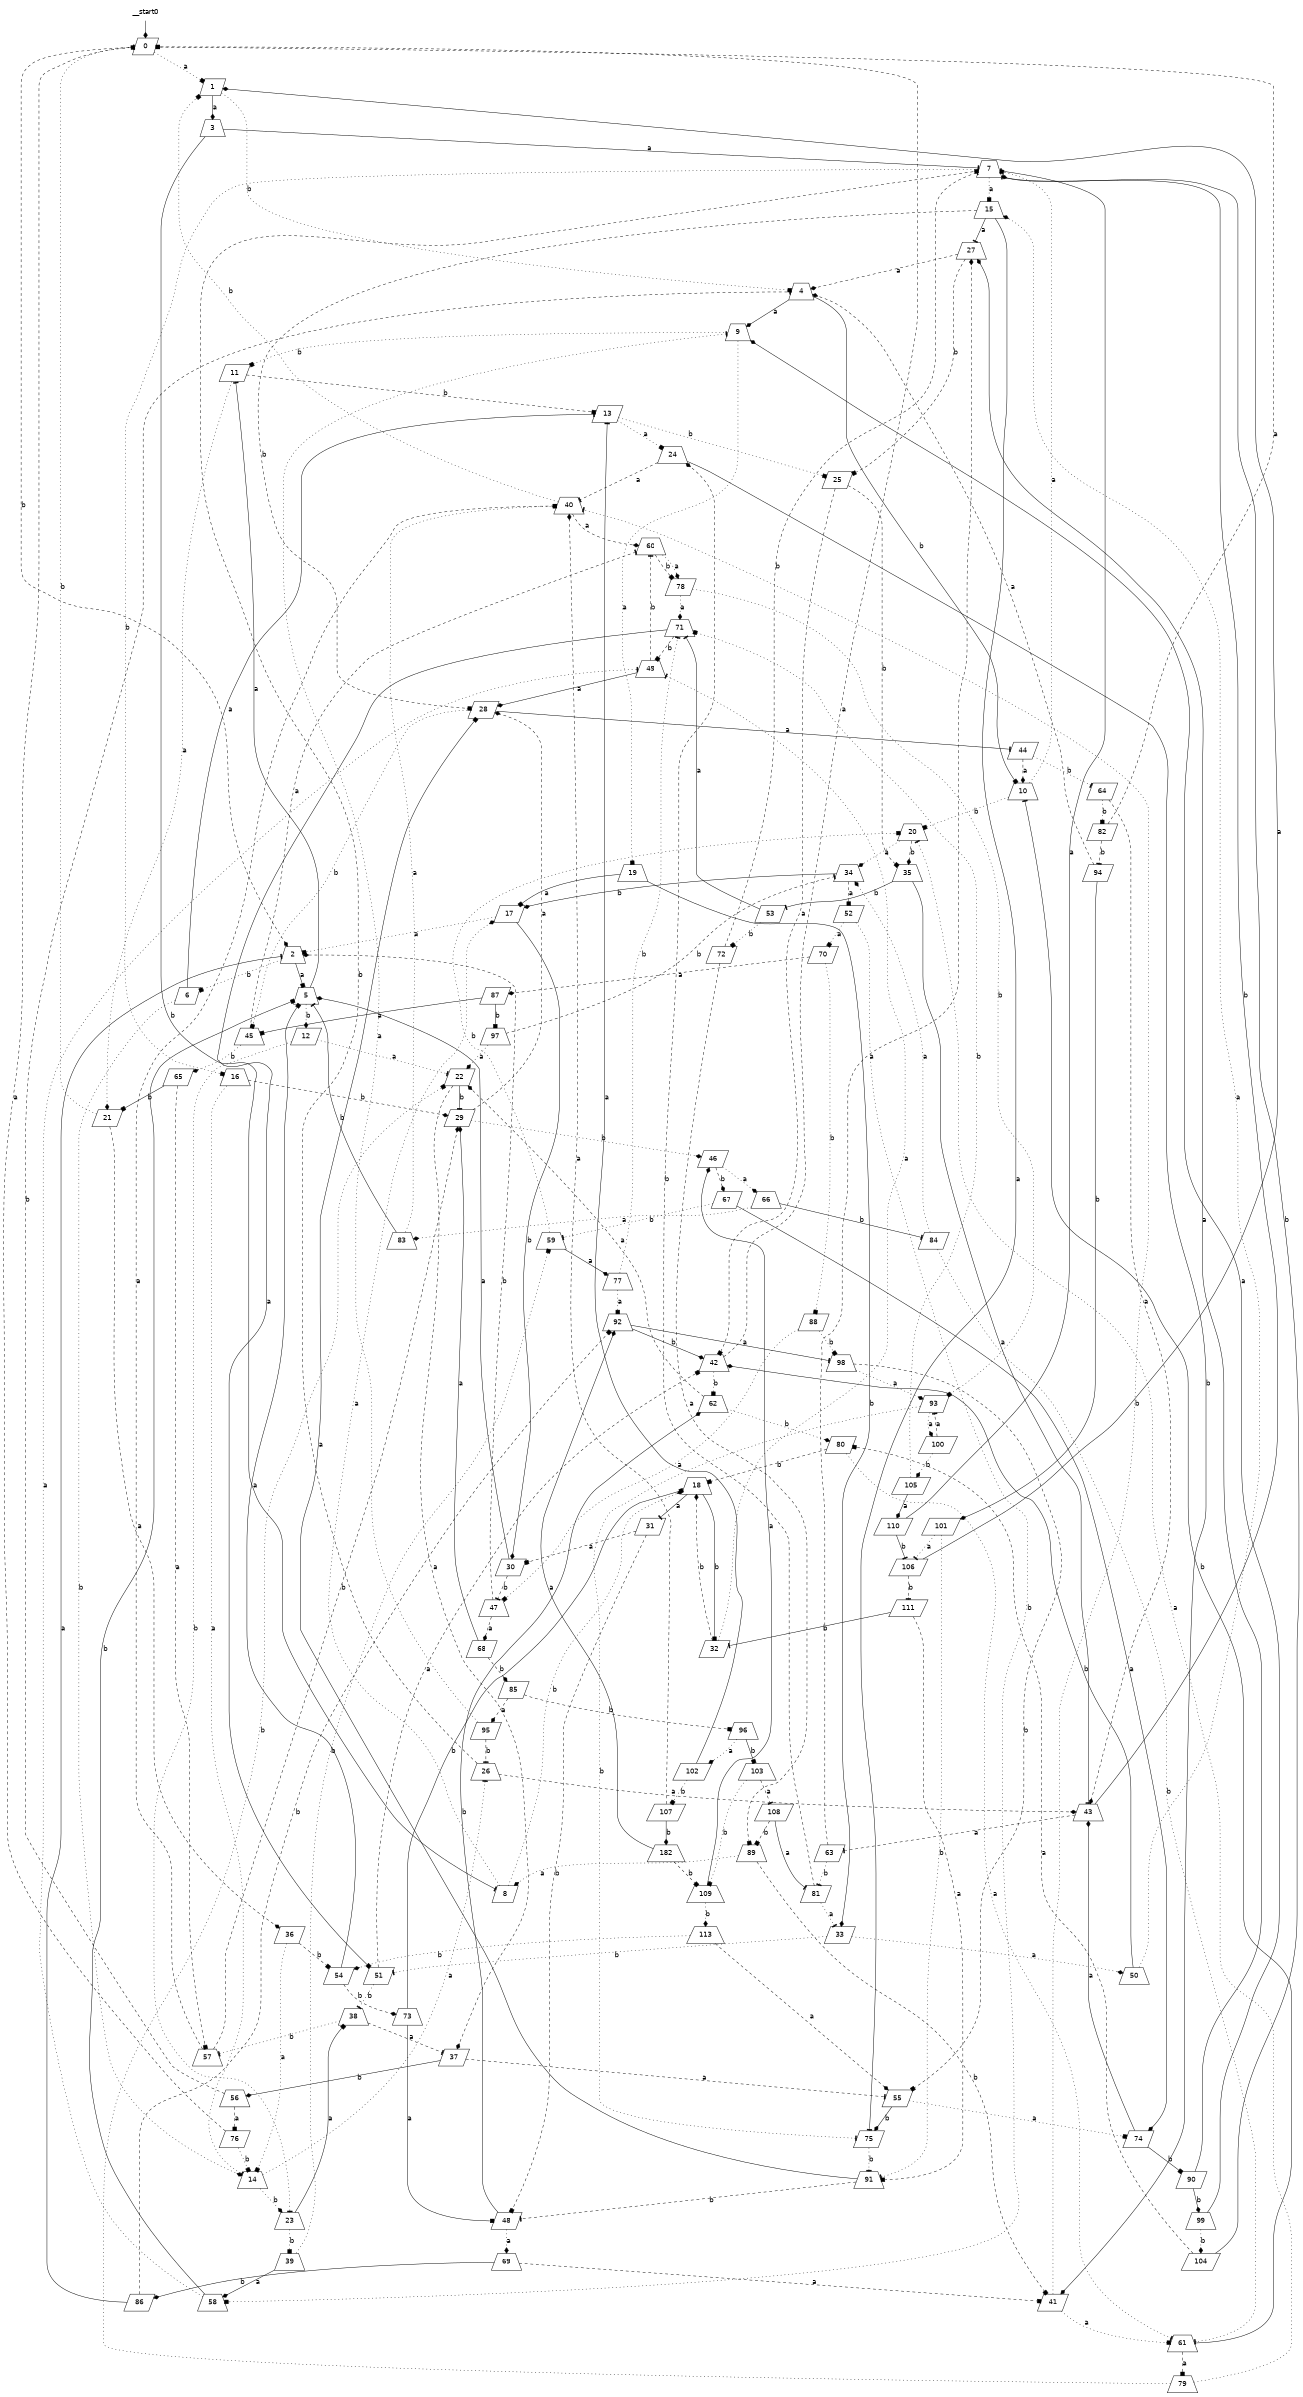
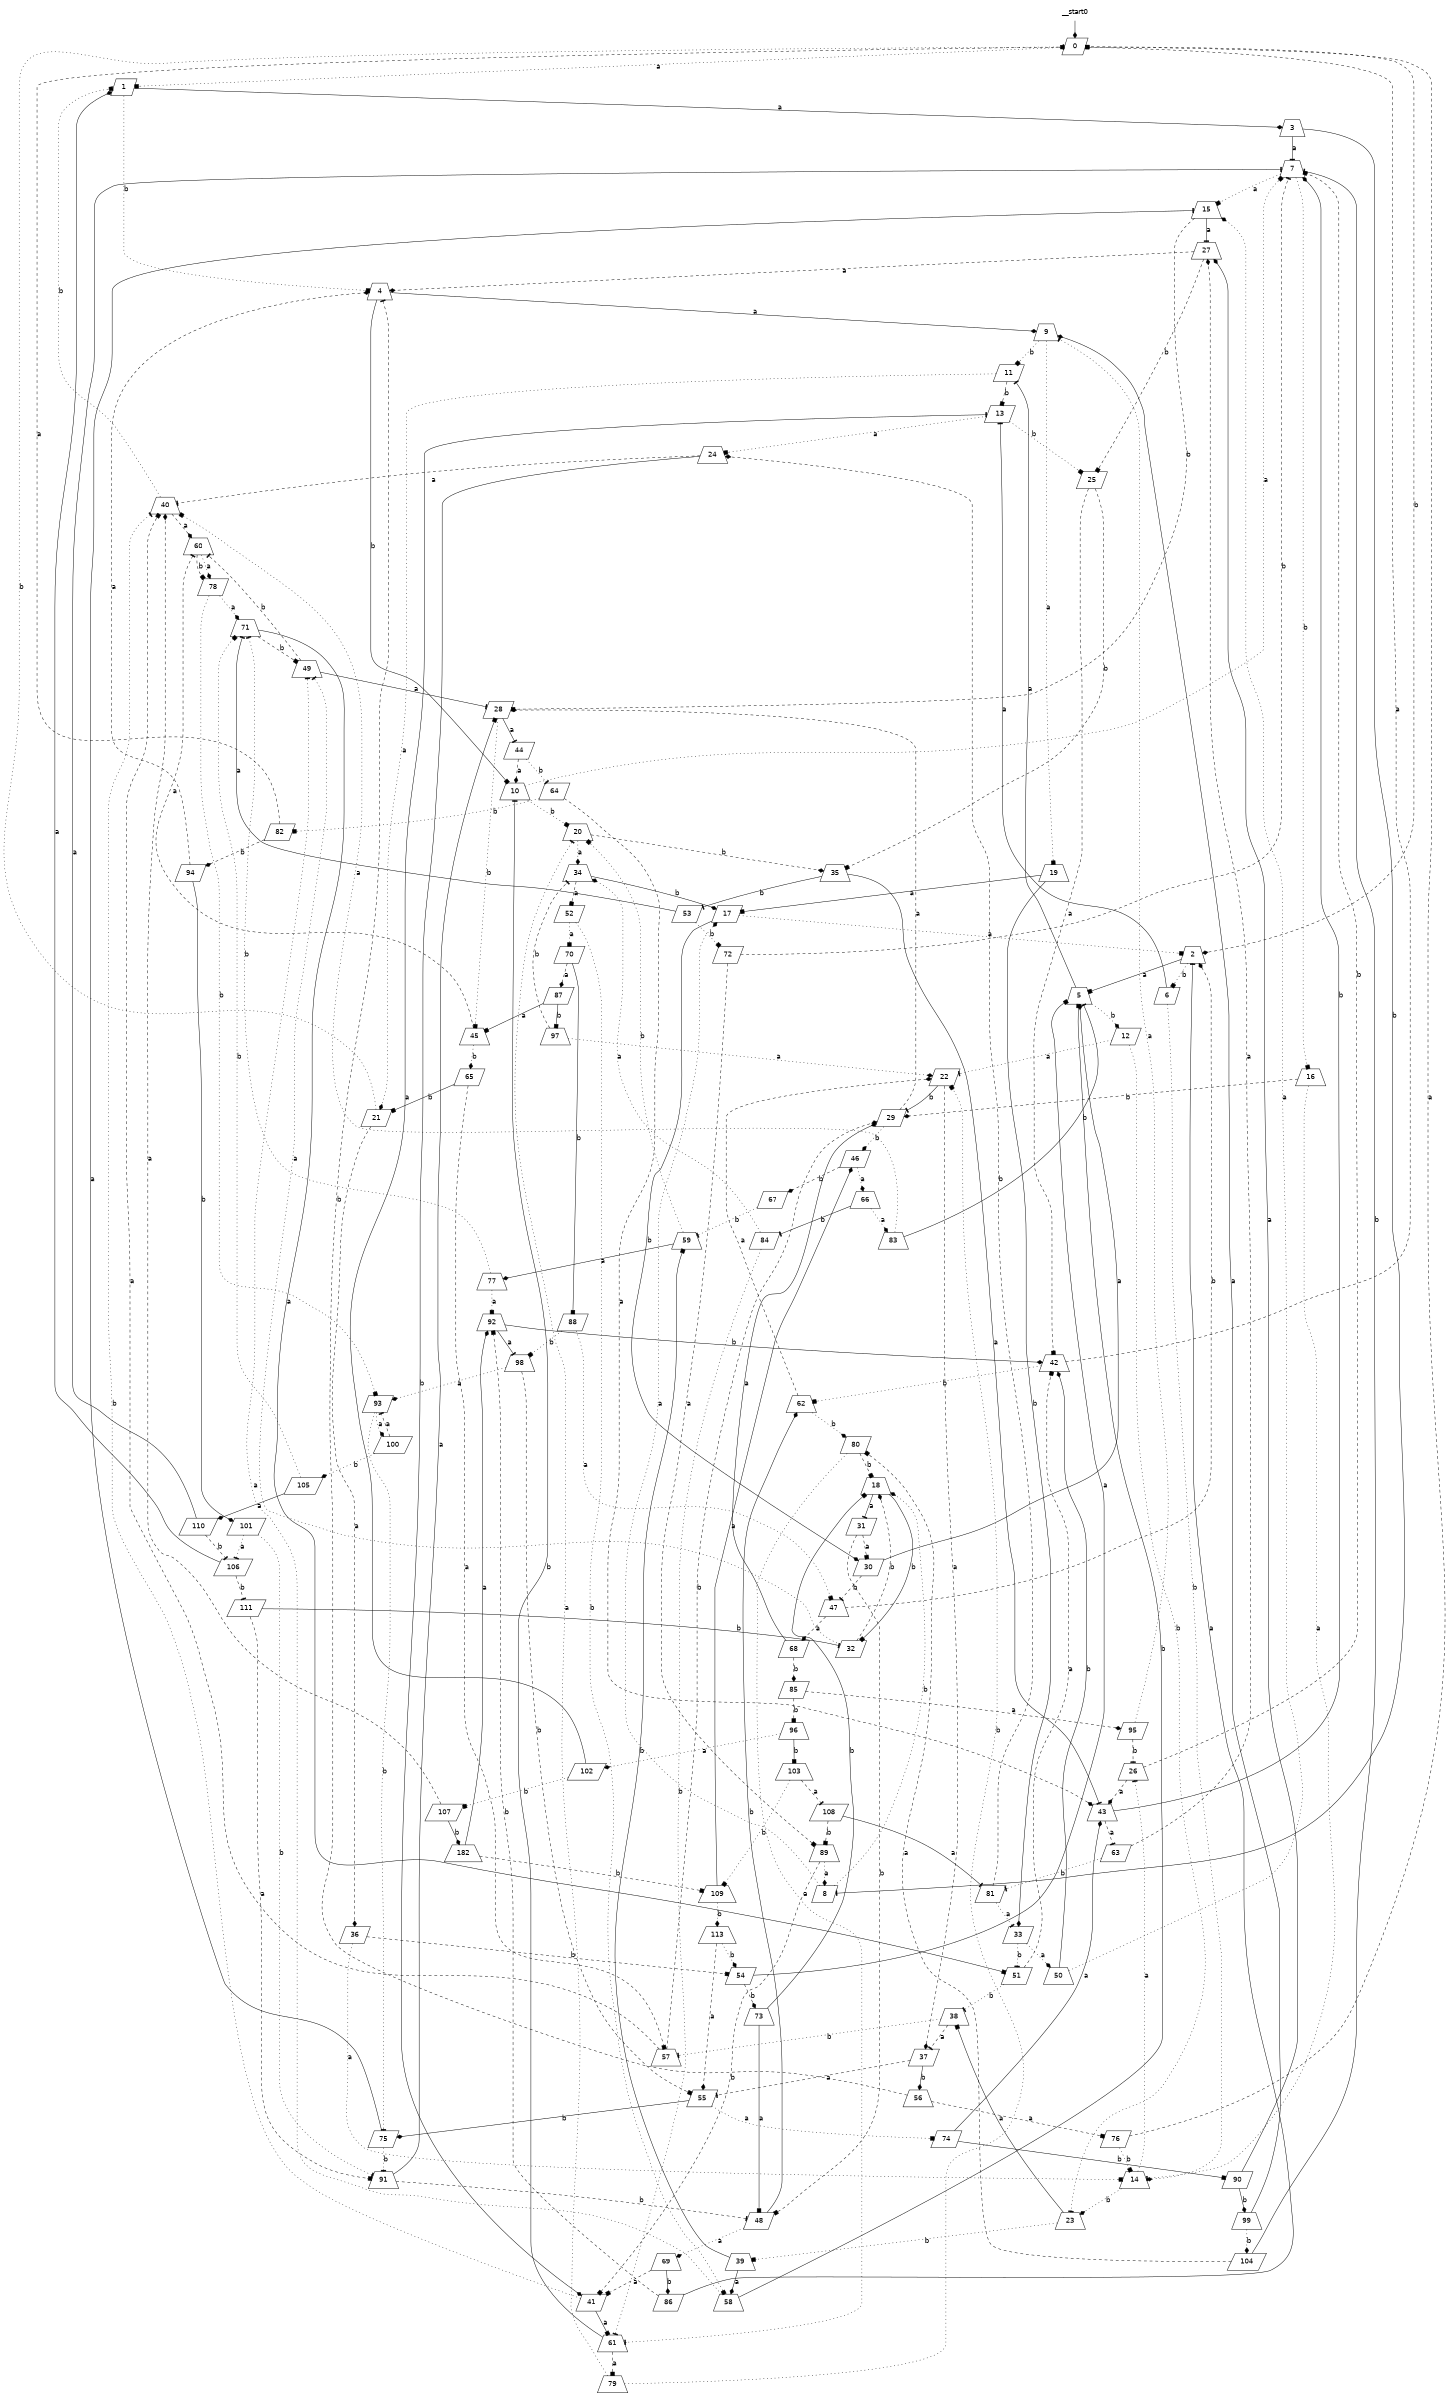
edge "49" -> "28": arrowhead diamond -> tee
edge "82" -> "94": arrowhead tee -> diamond
edge "70" -> "88": style dotted -> solid
edge "15" -> "75": reversed
edge "110" -> "106": style solid -> dashed
edge "67" -> "74": removed, label "a"
edge "39" -> "59": style dotted -> solid
edge "41" -> "61": style dotted -> solid
